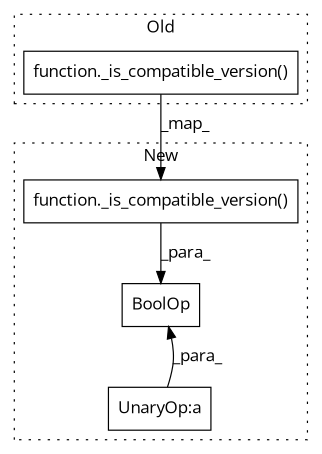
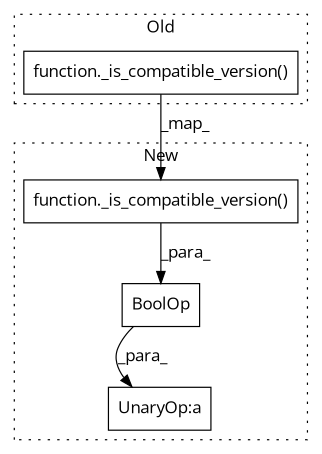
edge "UnaryOp:a" -> "BoolOp": reversed
